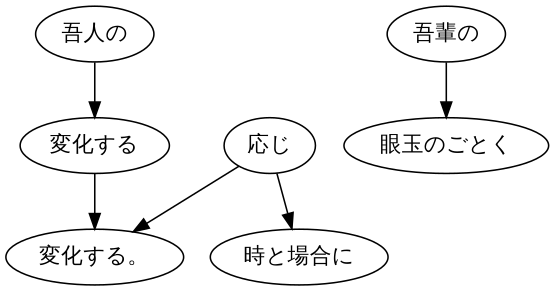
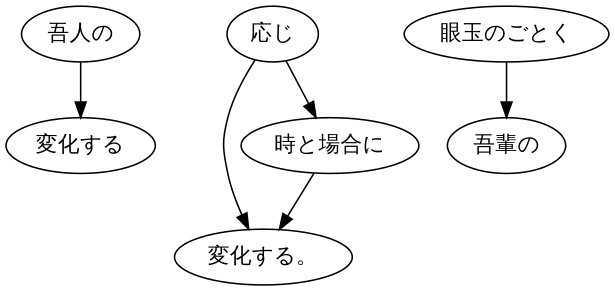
edge "吾輩の" -> "眼玉のごとく": reversed
edge "変化する" -> "変化する。": now "時と場合に" -> "変化する。"
